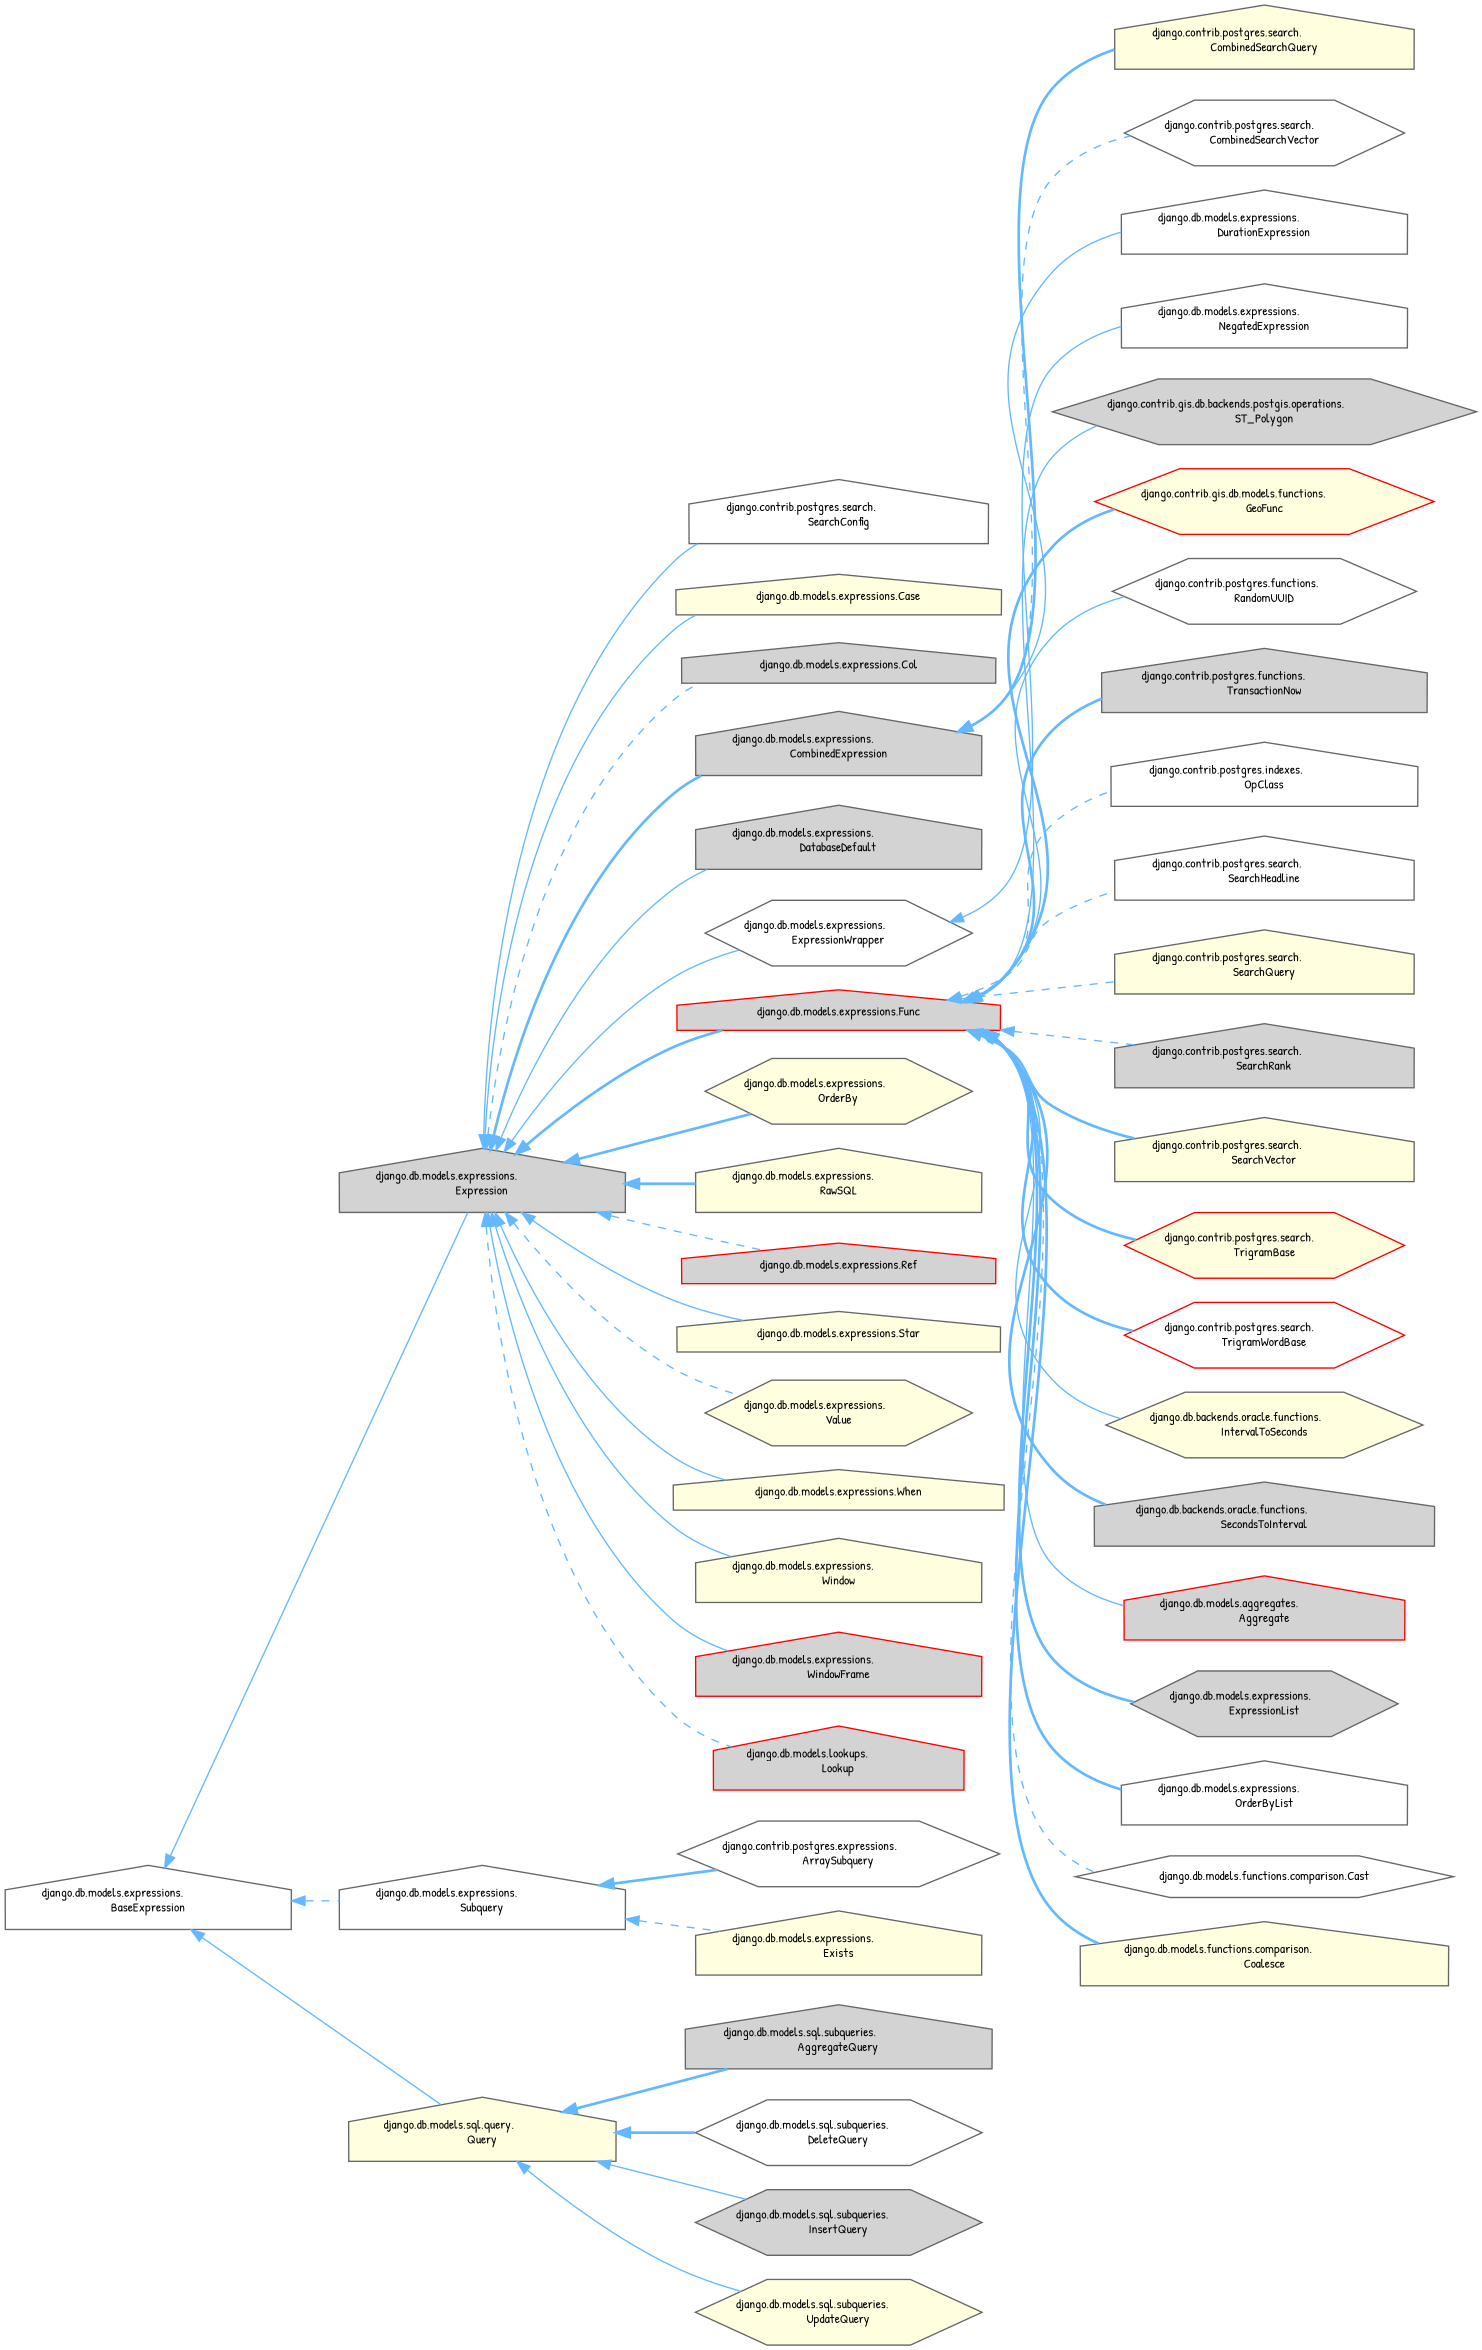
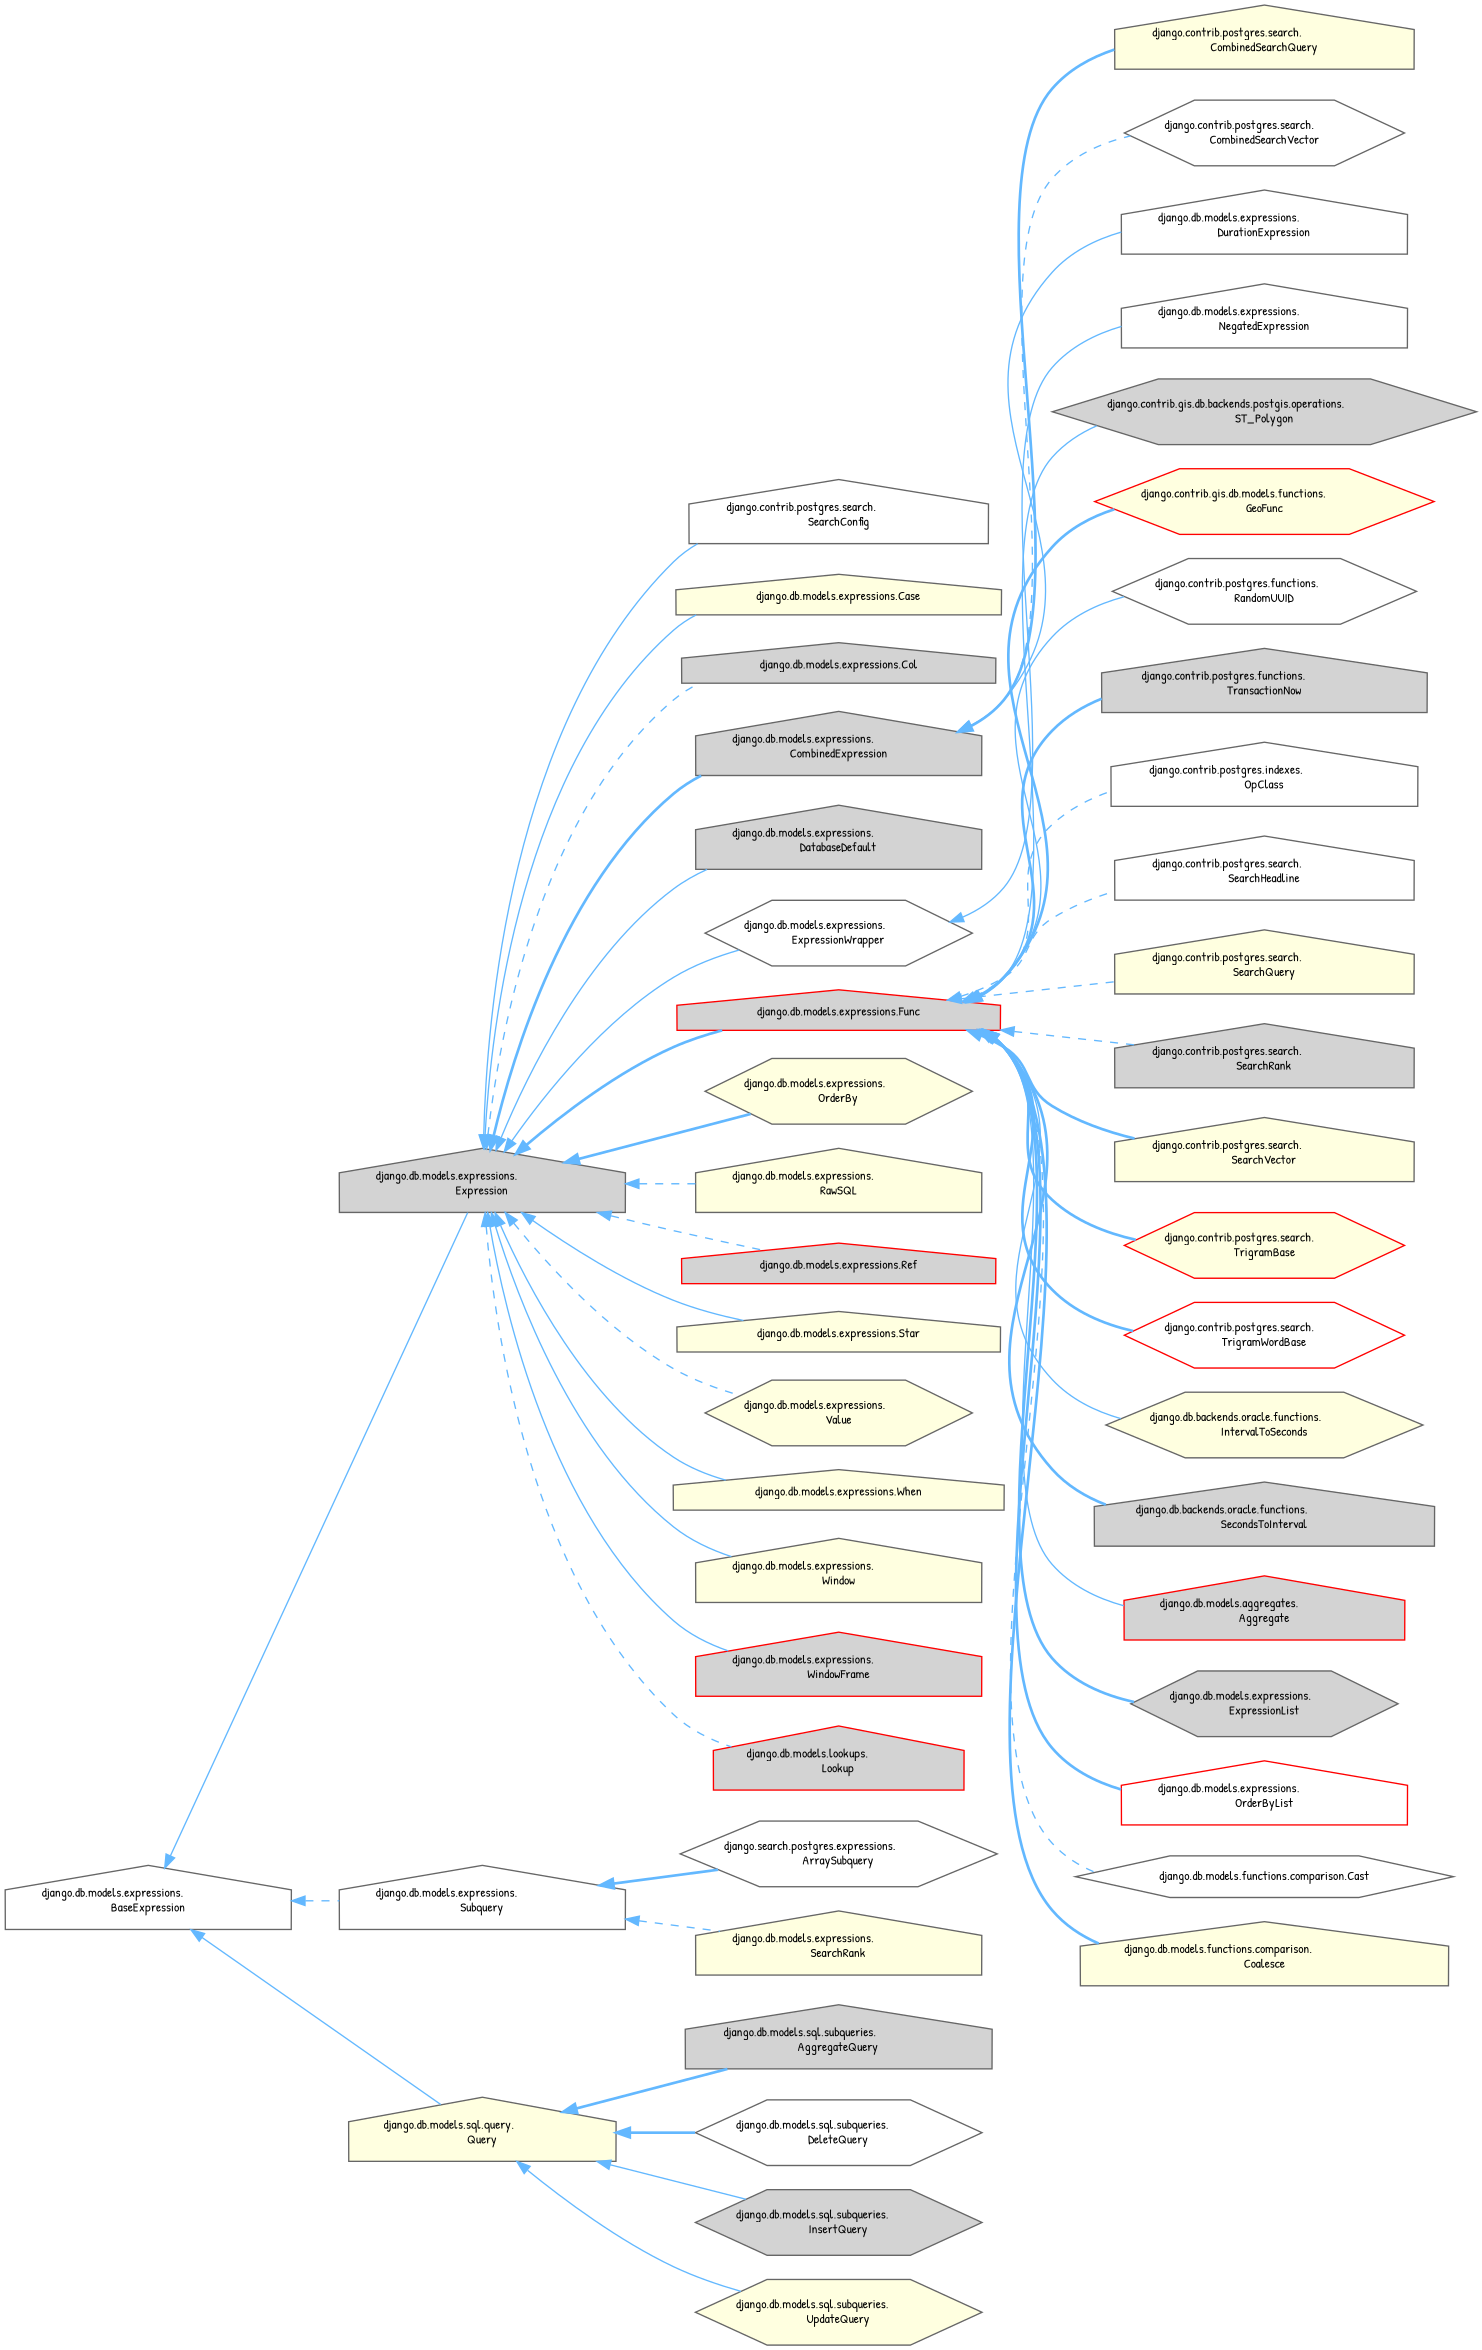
edge "django.db.models.expressions. RawSQL" -> "django.db.models.expressions. Expression": style bold -> dashed
node "django.db.models.expressions. OrderByList": color gray40 -> red
node "django.contrib.postgres.expressions. ArraySubquery": label "django.contrib.postgres.expressions. ArraySubquery" -> "django.search.postgres.expressions. ArraySubquery"
node "django.db.models.expressions. Exists": label "django.db.models.expressions. Exists" -> "django.db.models.expressions. SearchRank"
